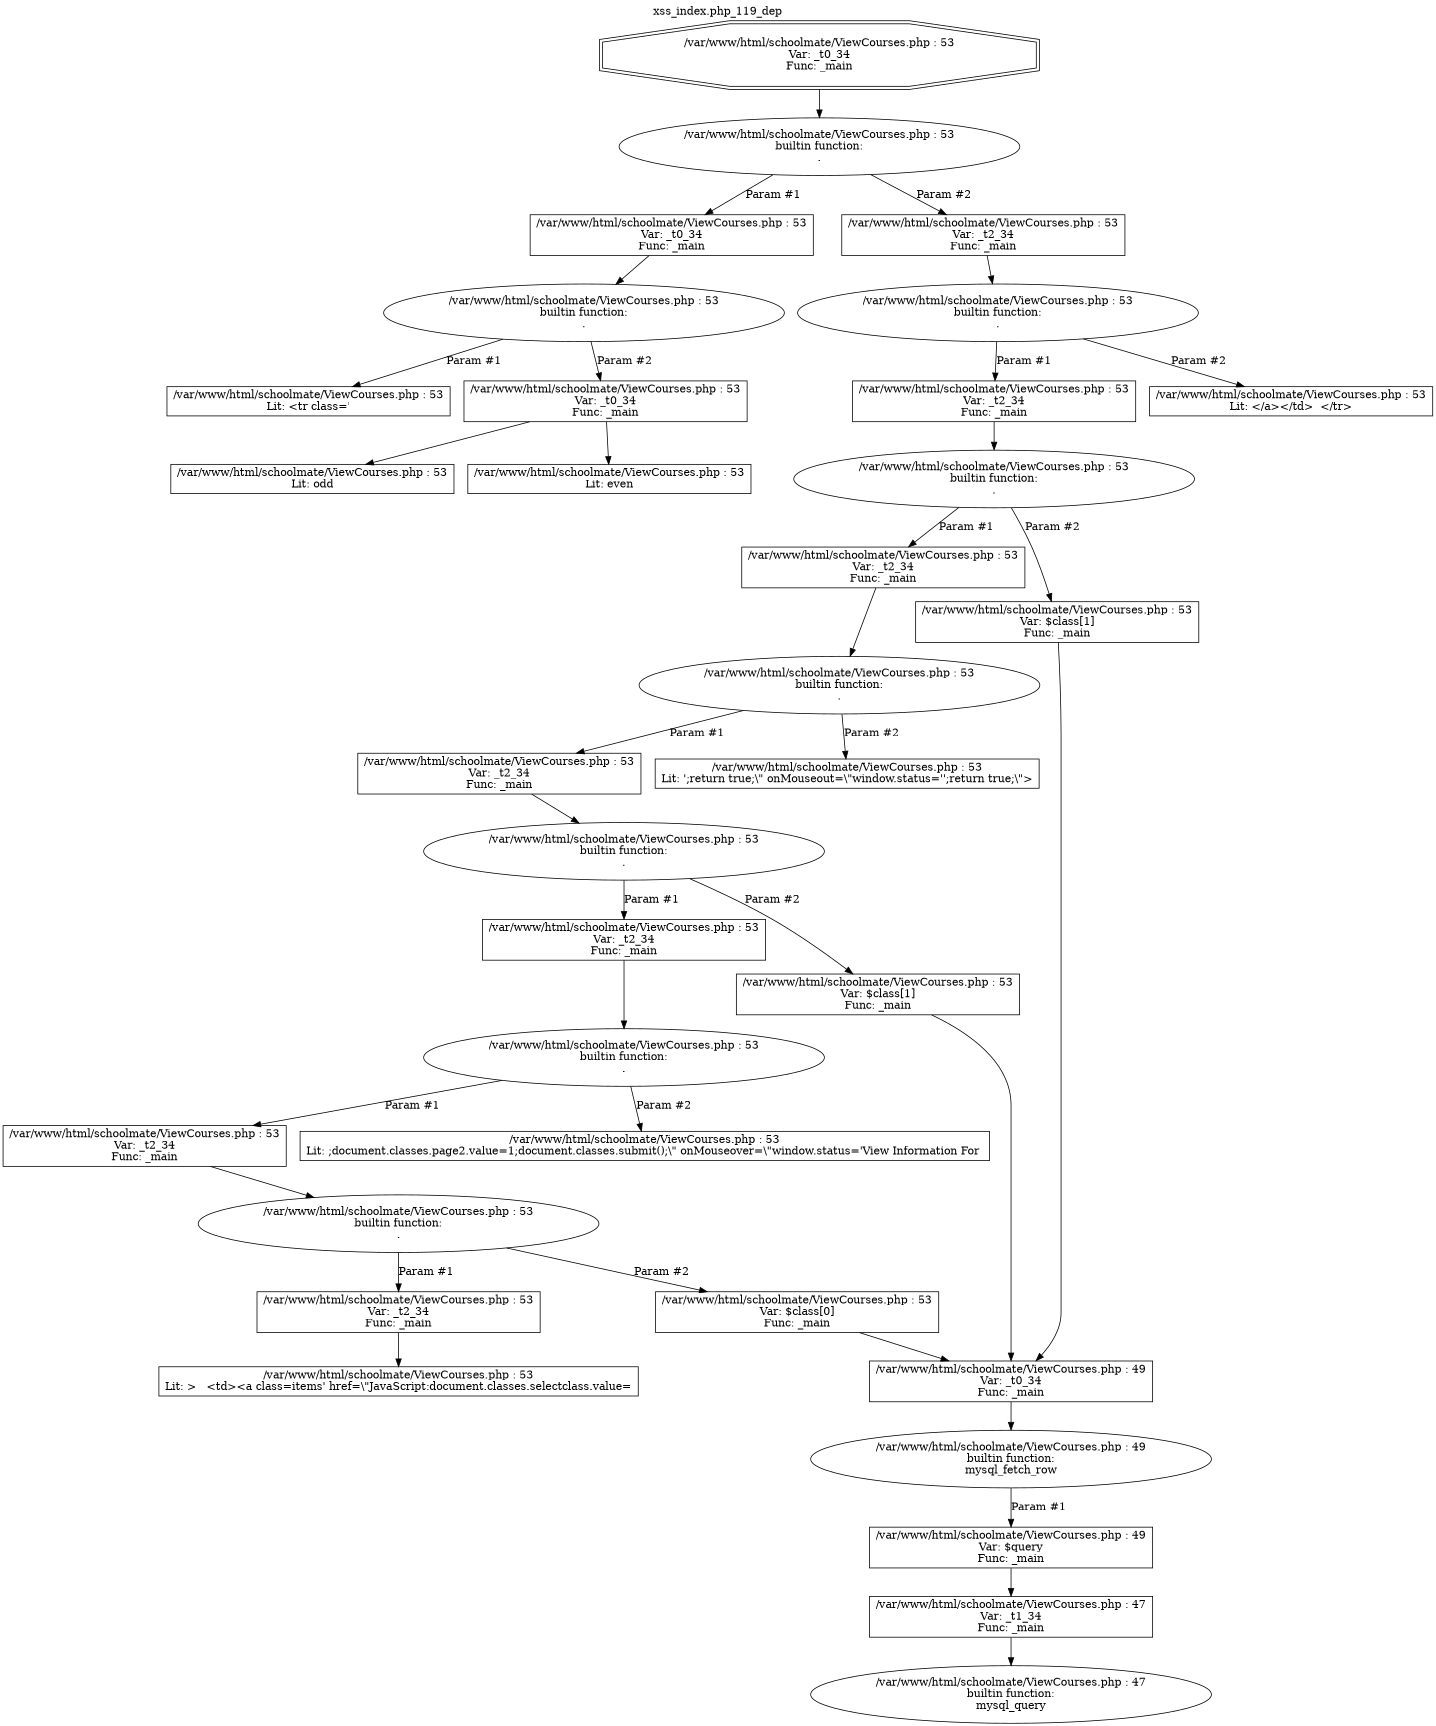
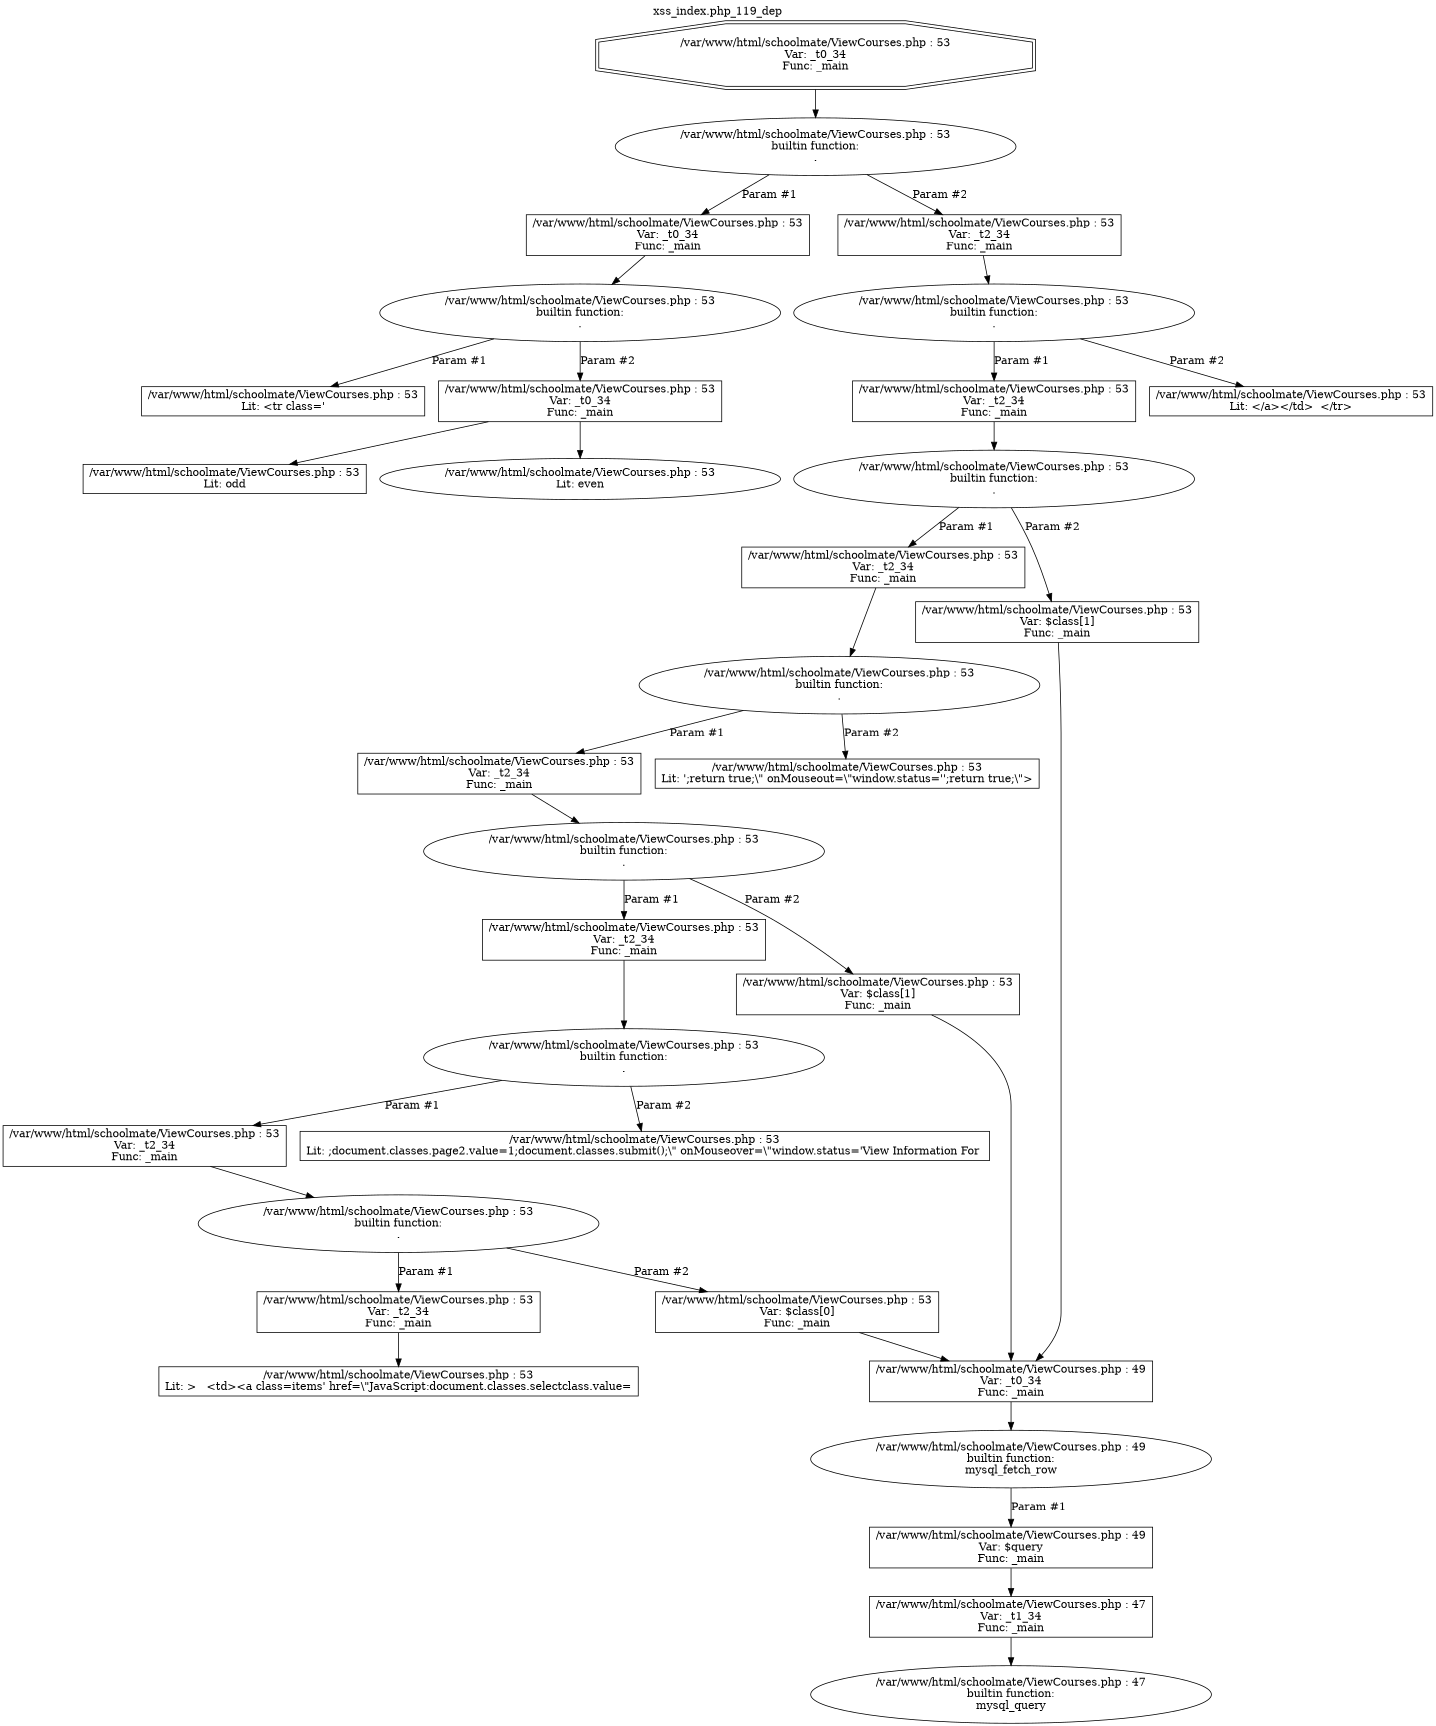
node "/var/www/html/schoolmate/ViewCourses.php : 53 Lit: even": shape box -> ellipse
